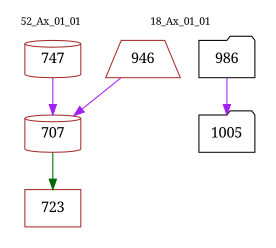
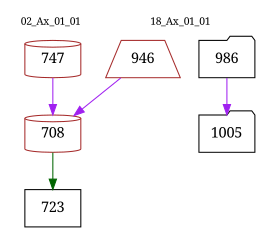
cluster "52_Ax_01_01": label "52_Ax_01_01" -> "02_Ax_01_01"
node "707": label "707" -> "708"
node "723": color brown -> black
